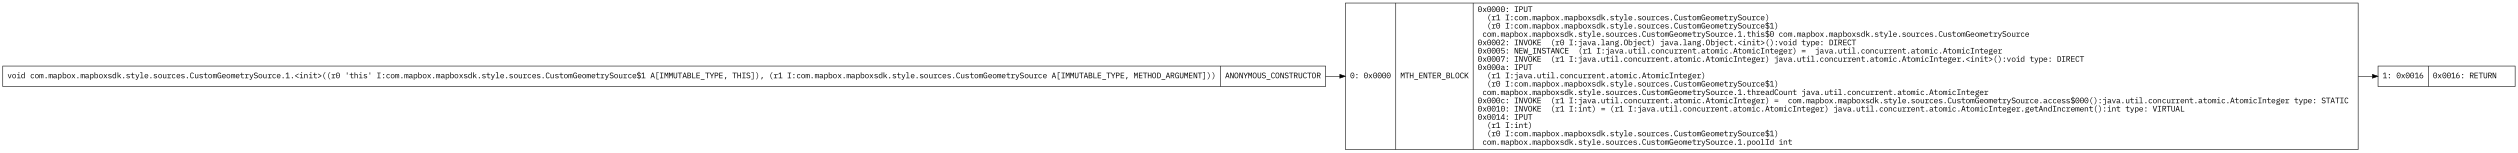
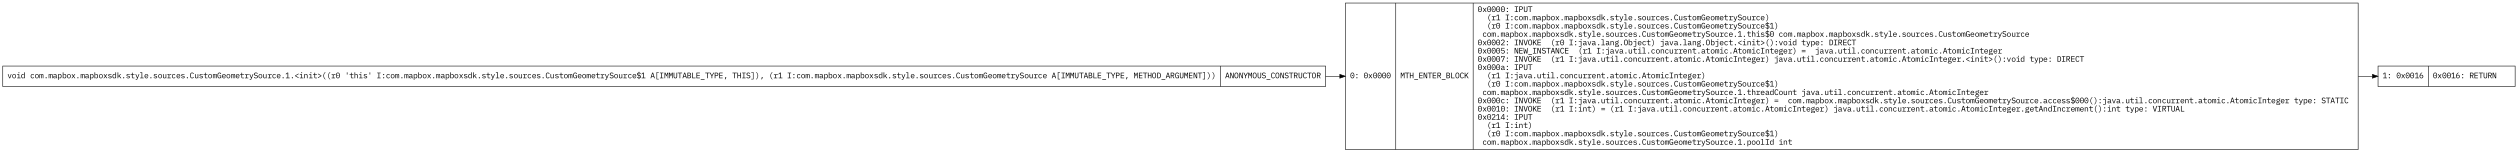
node "0: 0x0000": text "0x0014: IPUT" -> "0x0214: IPUT"
